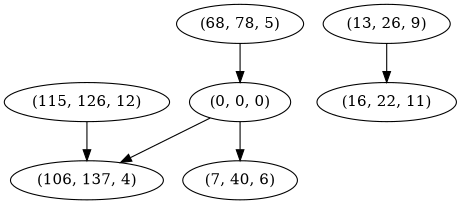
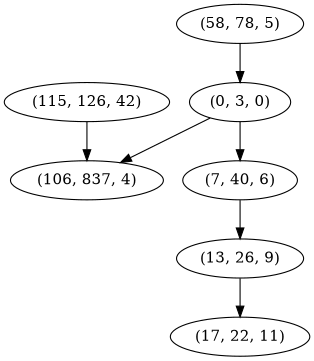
node "(68, 78, 5)": label "(68, 78, 5)" -> "(58, 78, 5)"
node "(115, 126, 12)": label "(115, 126, 12)" -> "(115, 126, 42)"
node "(0, 0, 0)": label "(0, 0, 0)" -> "(0, 3, 0)"
node "(16, 22, 11)": label "(16, 22, 11)" -> "(17, 22, 11)"
node "(106, 137, 4)": label "(106, 137, 4)" -> "(106, 837, 4)"
edge "(7, 40, 6)" -> "(13, 26, 9)": added
